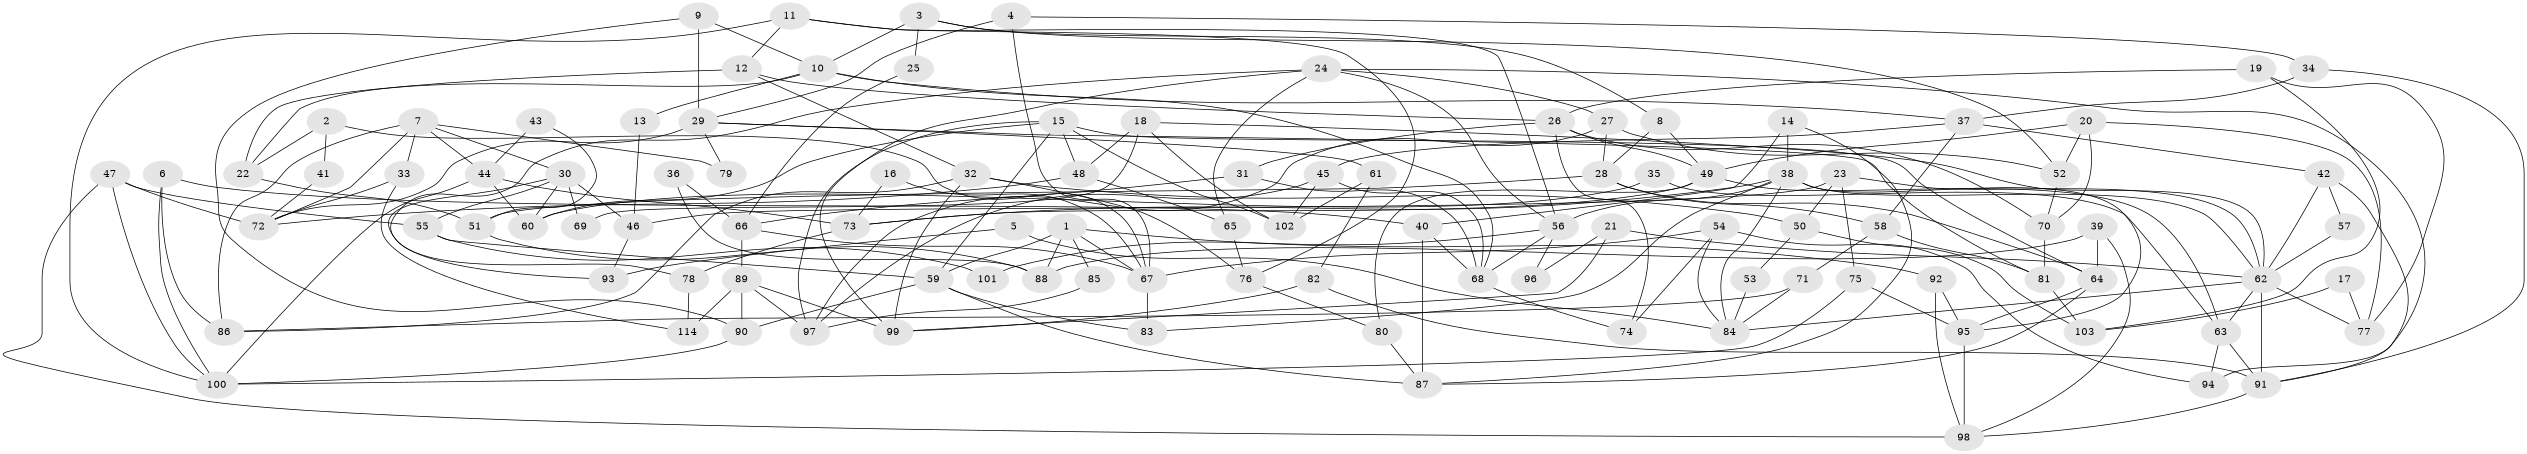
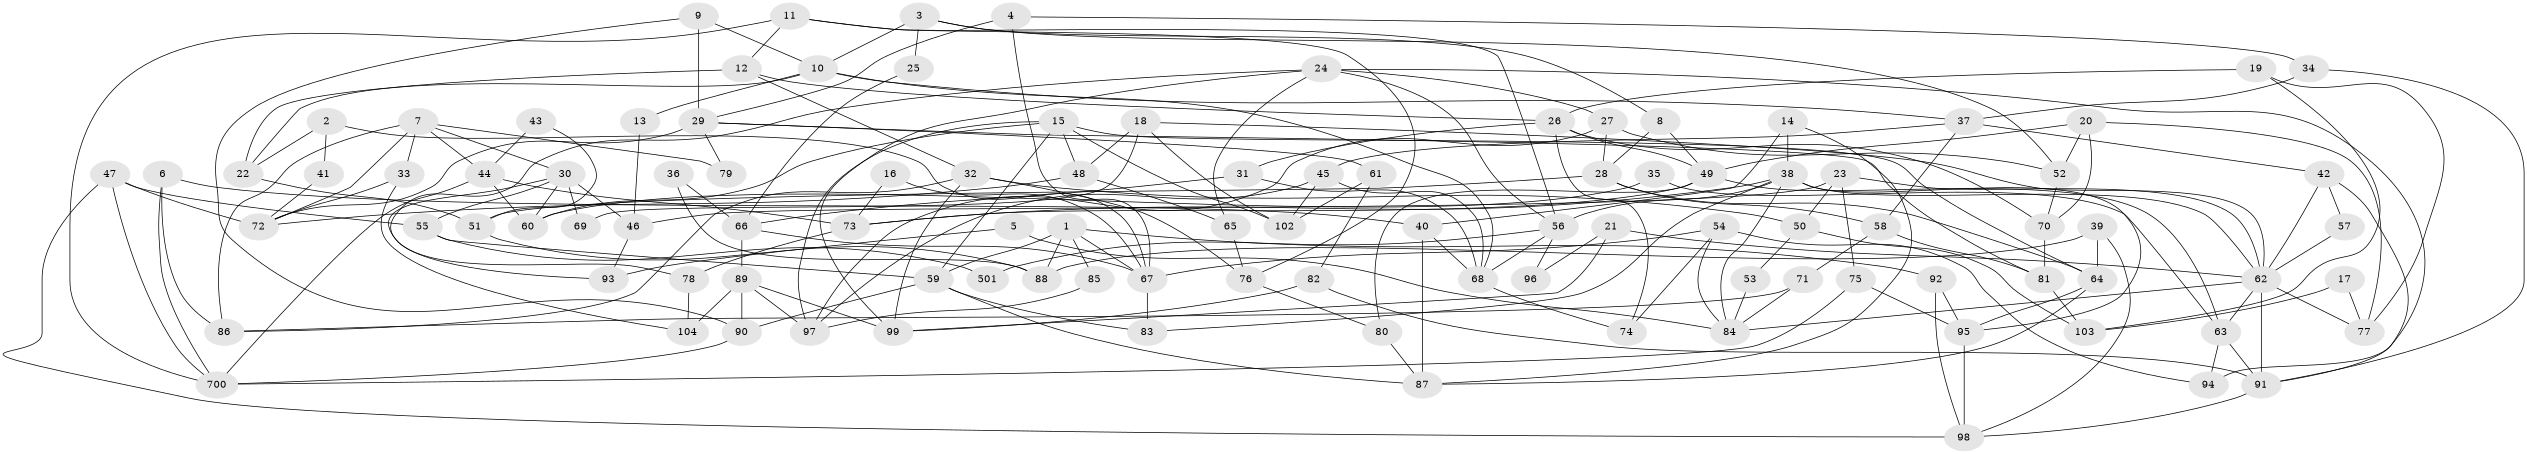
node "101": label "101" -> "501"
node "114": label "114" -> "104"
node "100": label "100" -> "700"
